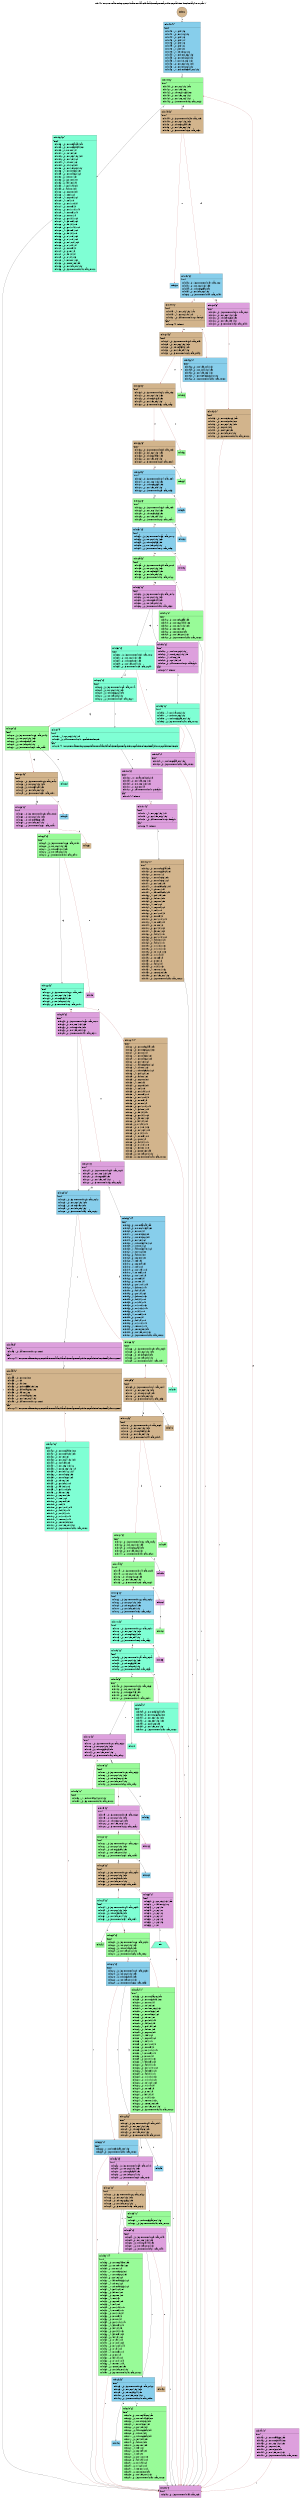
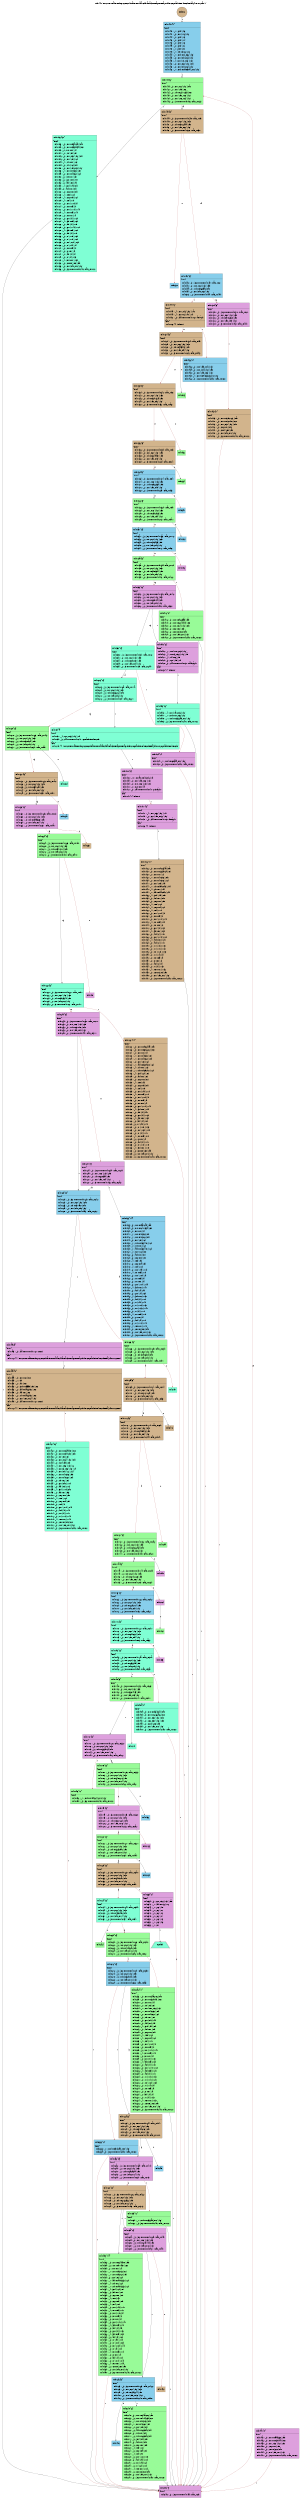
node "Exit": label "Exit" -> "Operand"
